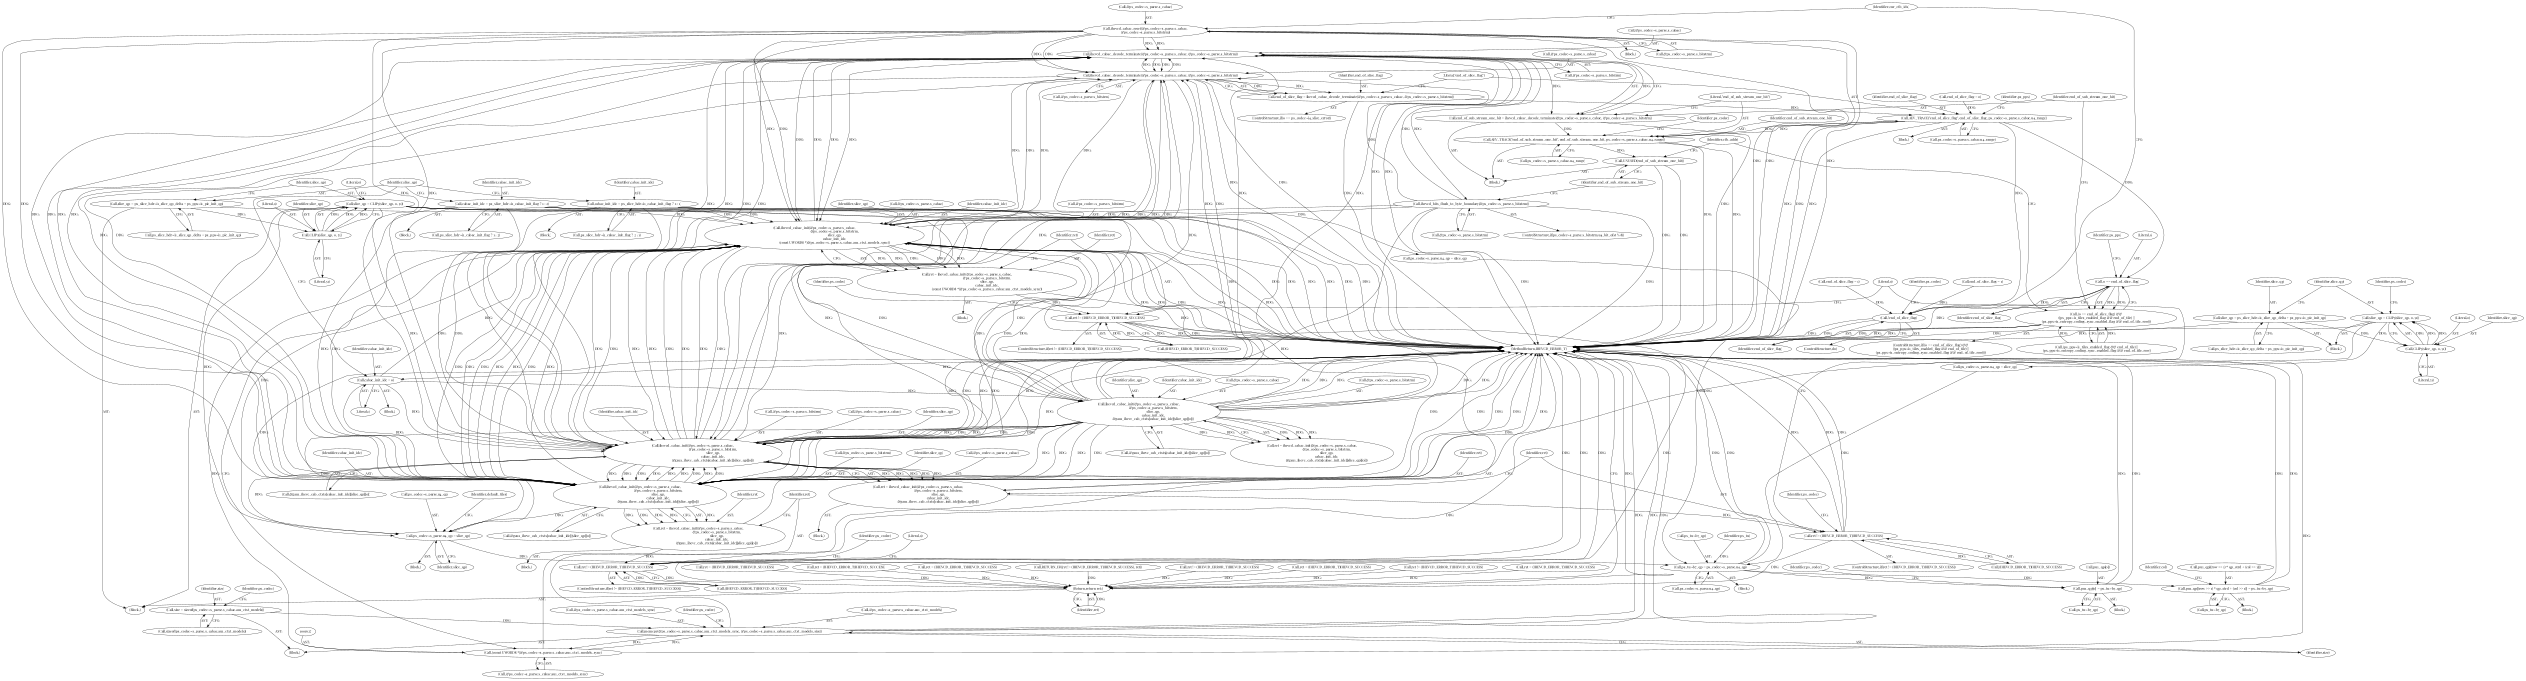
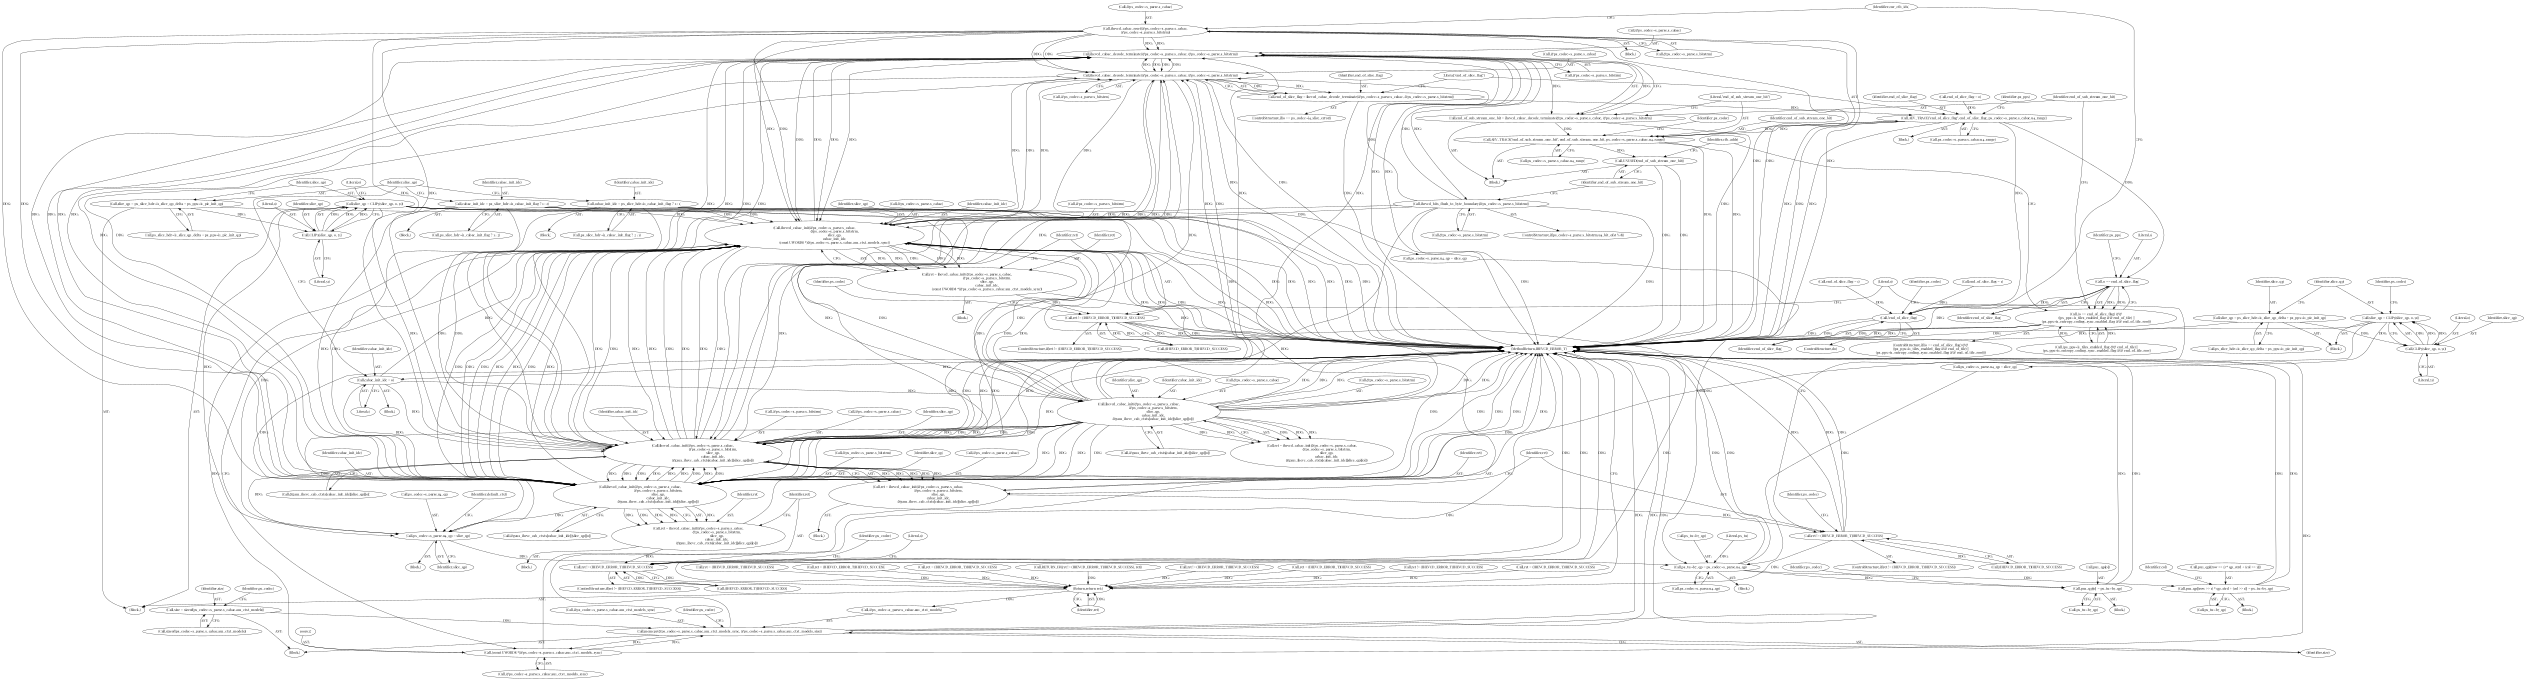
node "(Identifier,default_tiles)": label "(Identifier,default_tiles)" -> "(Identifier,default_ctxt)"
node "(Identifier,ps_tu)": label "(Identifier,ps_tu)" -> "(Literal,ps_tu)"
edge "(Return,return ret;)" -> "(MethodReturn,IHEVCD_ERROR_T)": now "(Return,return ret;)" -> "(Call,&ps_codec->s_parse.s_cabac.au1_ctxt_models)"
